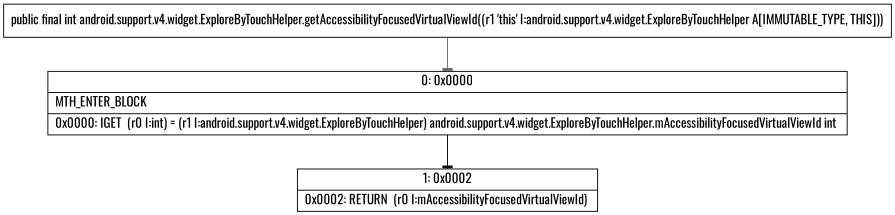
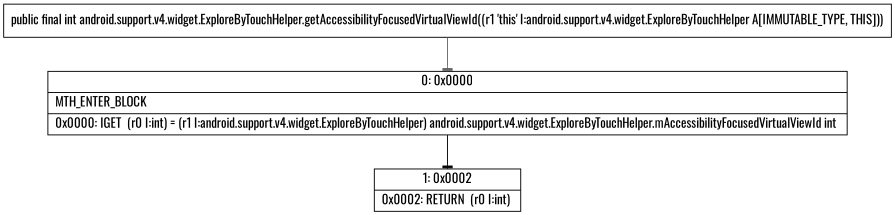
node "1: 0x0002": text "0x0002: RETURN  (r0 I:mAccessibilityFocusedVirtualViewId)" -> "0x0002: RETURN  (r0 I:int)"
